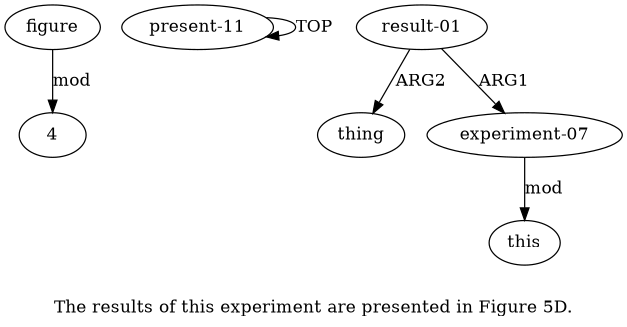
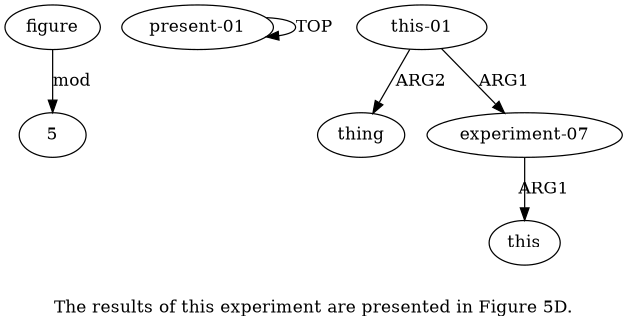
node "present-11": label "present-11" -> "present-01"
node "result-01": label "result-01" -> "this-01"
node "4": label "4" -> "5"
edge "experiment-07" -> "this": label "mod" -> "ARG1"
